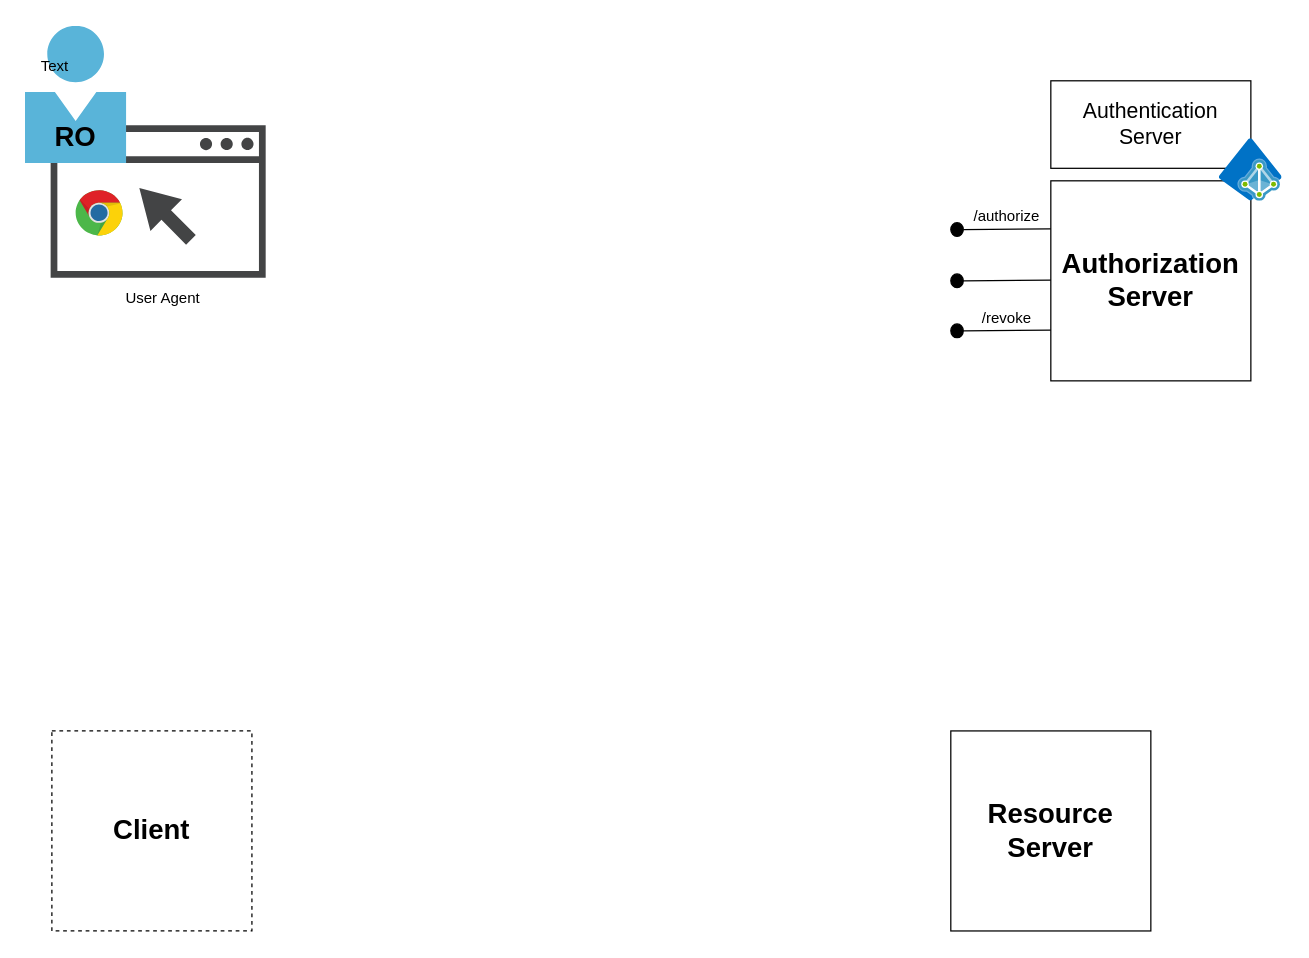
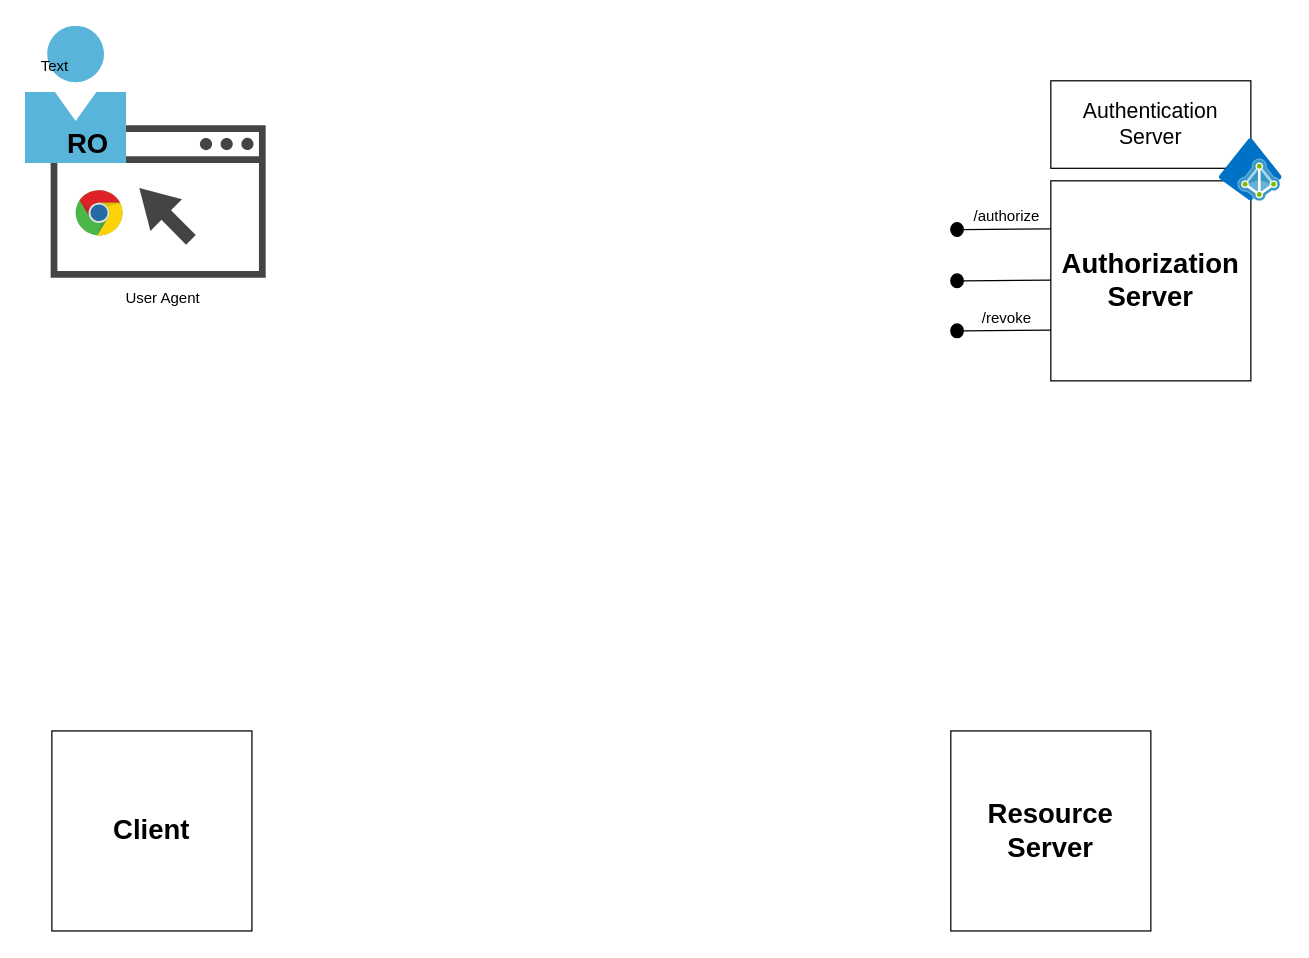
node "RO": moved (76, 138) -> (88, 144)
node "Client": style dashed -> solid
